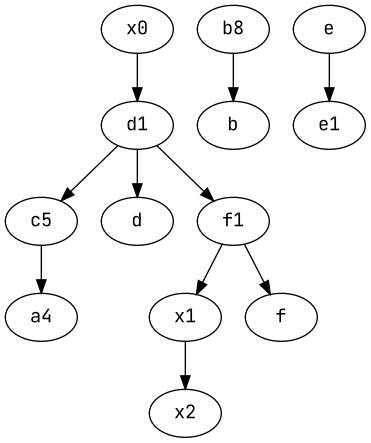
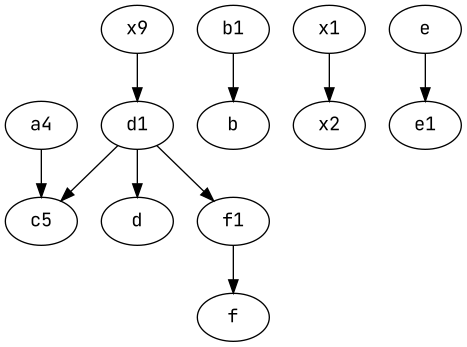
node "x0": label "x0" -> "x9"
node "b8": label "b8" -> "b1"
edge "c5" -> "a4": reversed
edge "f1" -> "x1": removed
